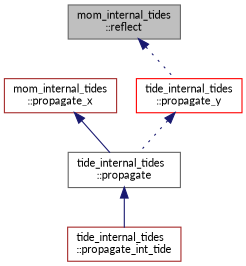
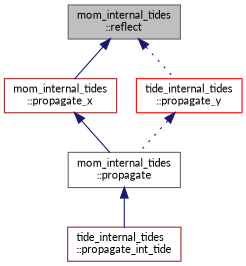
edge "mom_internal_tides ::propagate_x" -> "mom_internal_tides ::reflect": added
node "tide_internal_tides ::propagate": label "tide_internal_tides ::propagate" -> "mom_internal_tides ::propagate"
